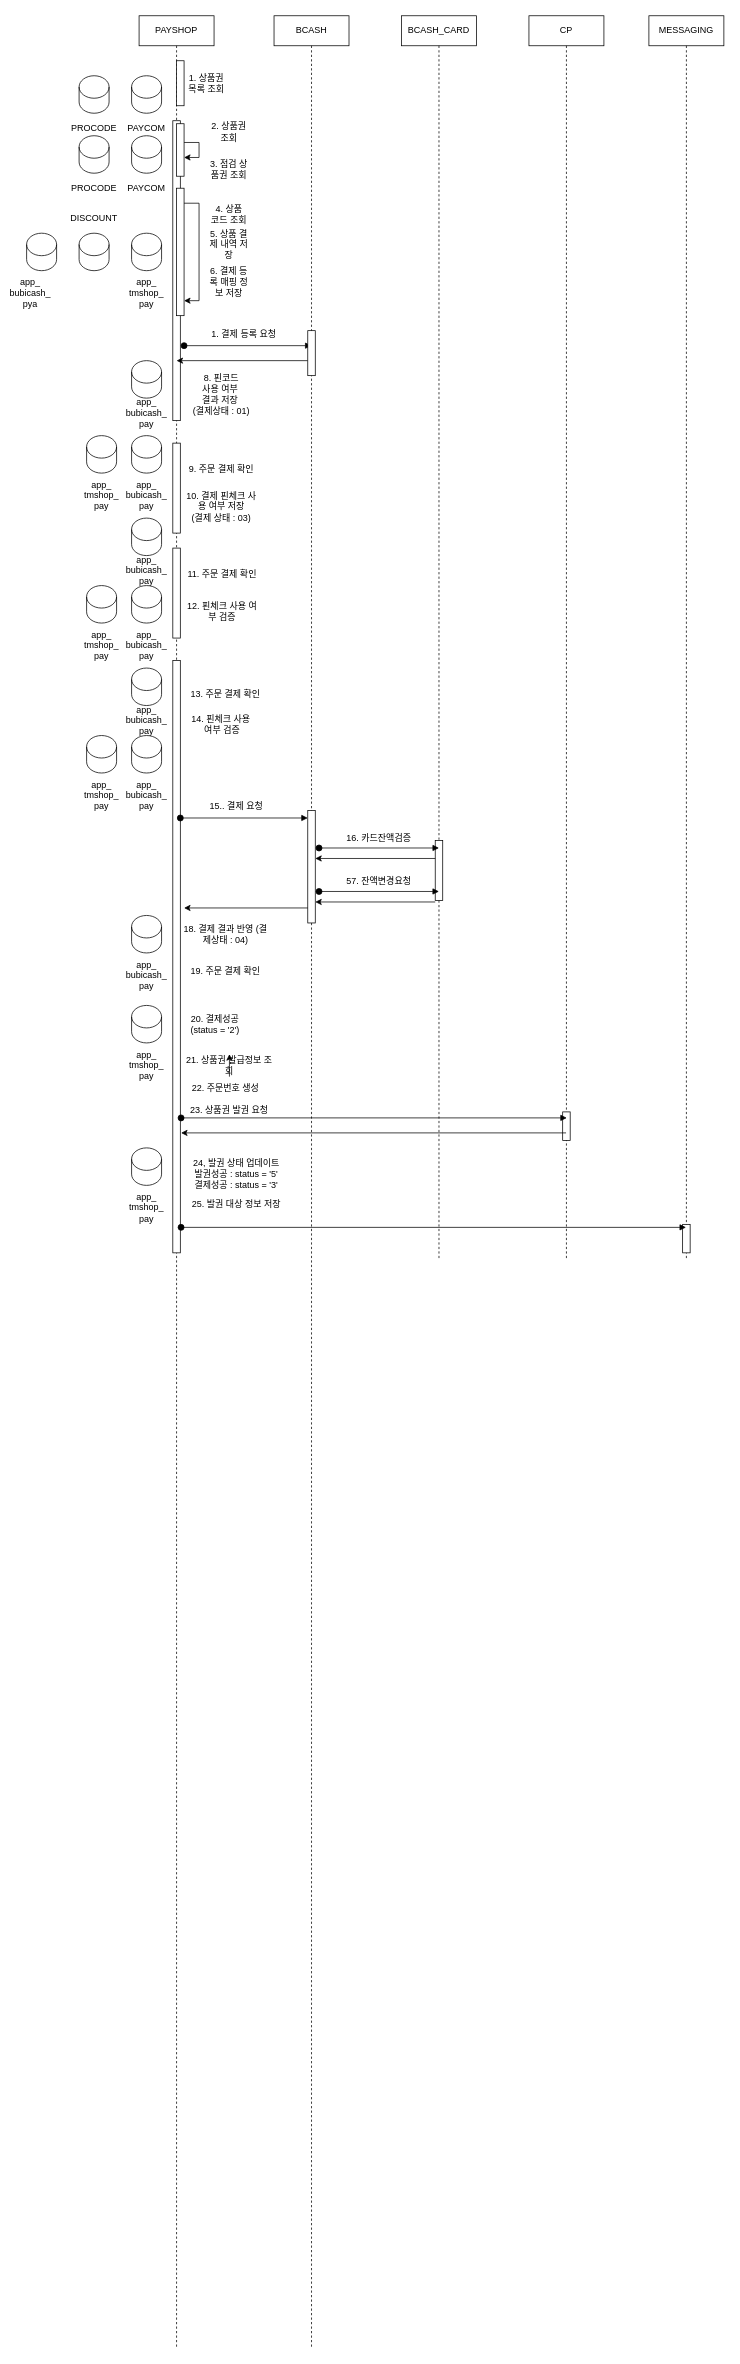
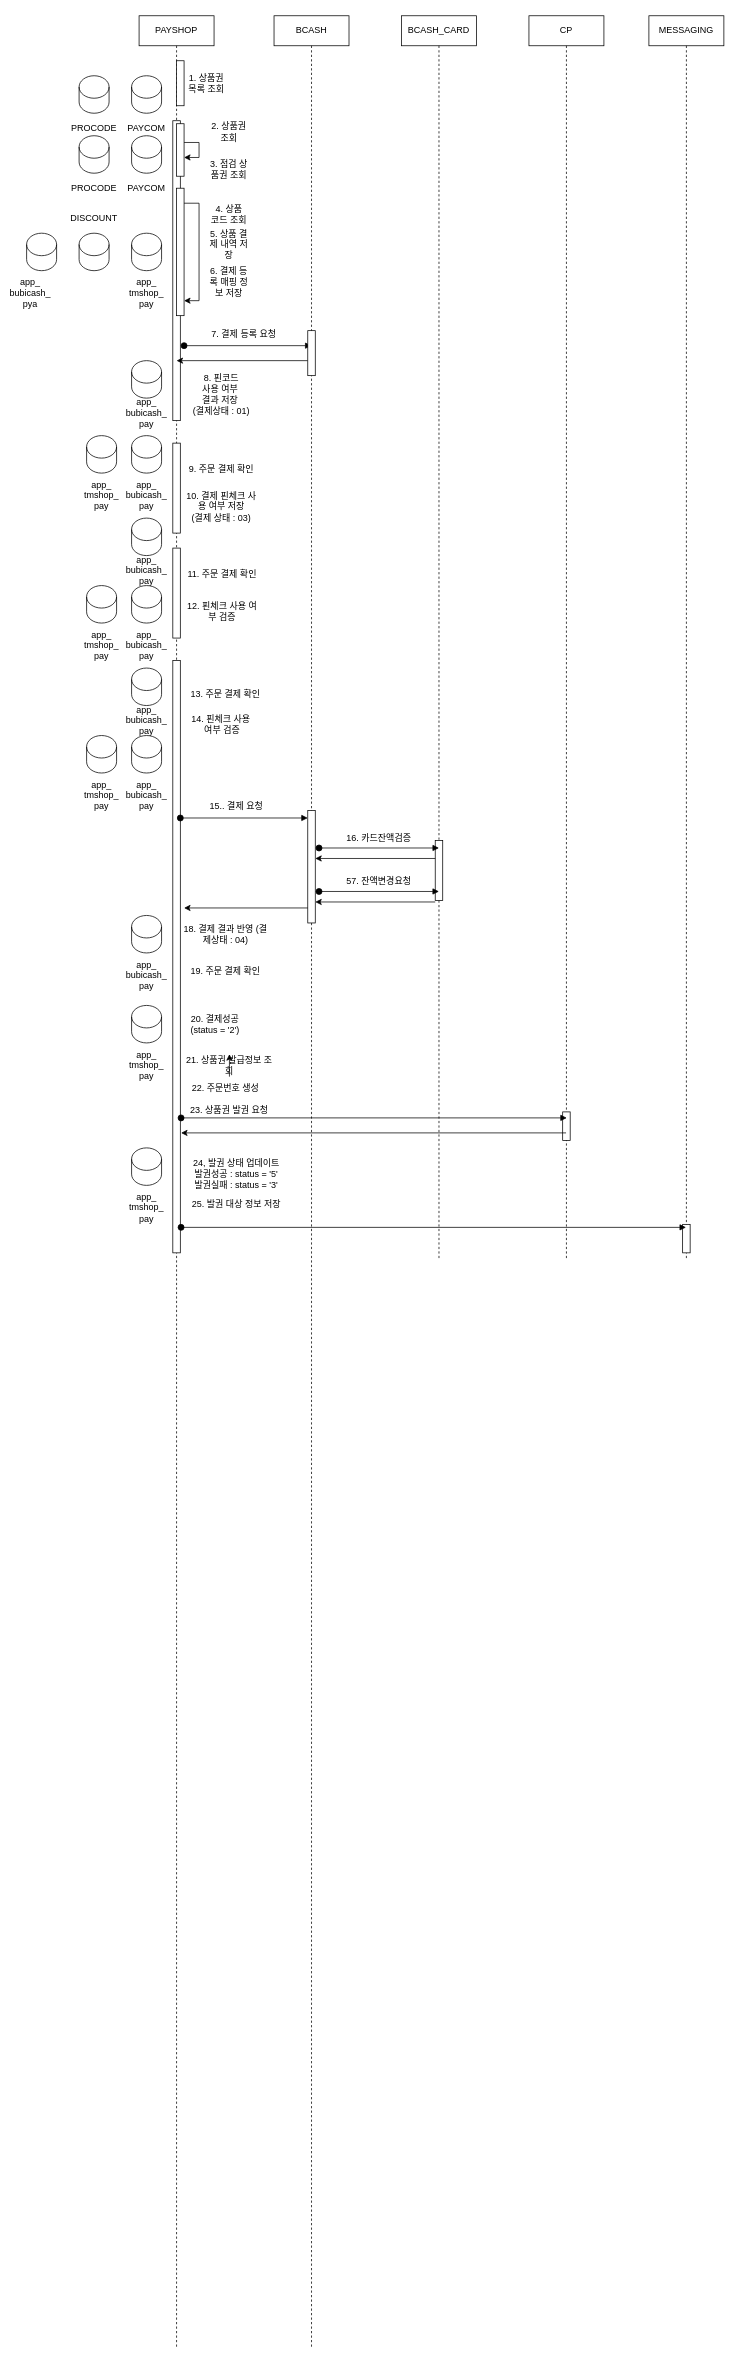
node "1. 결제 등록 요청": label "1. 결제 등록 요청" -> "7. 결제 등록 요청"
node "24, 발권 상태 업데이트 발권성공 : status = '5' 결제성공 : status = '3'": label "24, 발권 상태 업데이트 발권성공 : status = '5' 결제성공 : status = '3'" -> "24, 발권 상태 업데이트 발권성공 : status = '5' 발권실패 : status = '3'"
